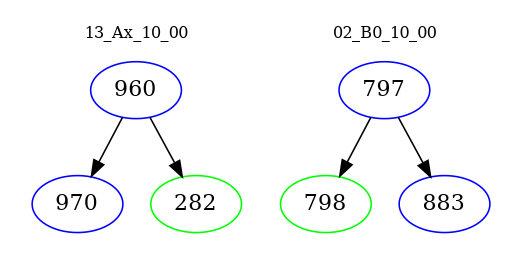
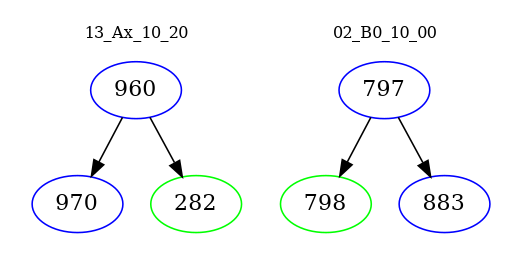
cluster "13_Ax_10_00": label "13_Ax_10_00" -> "13_Ax_10_20"
